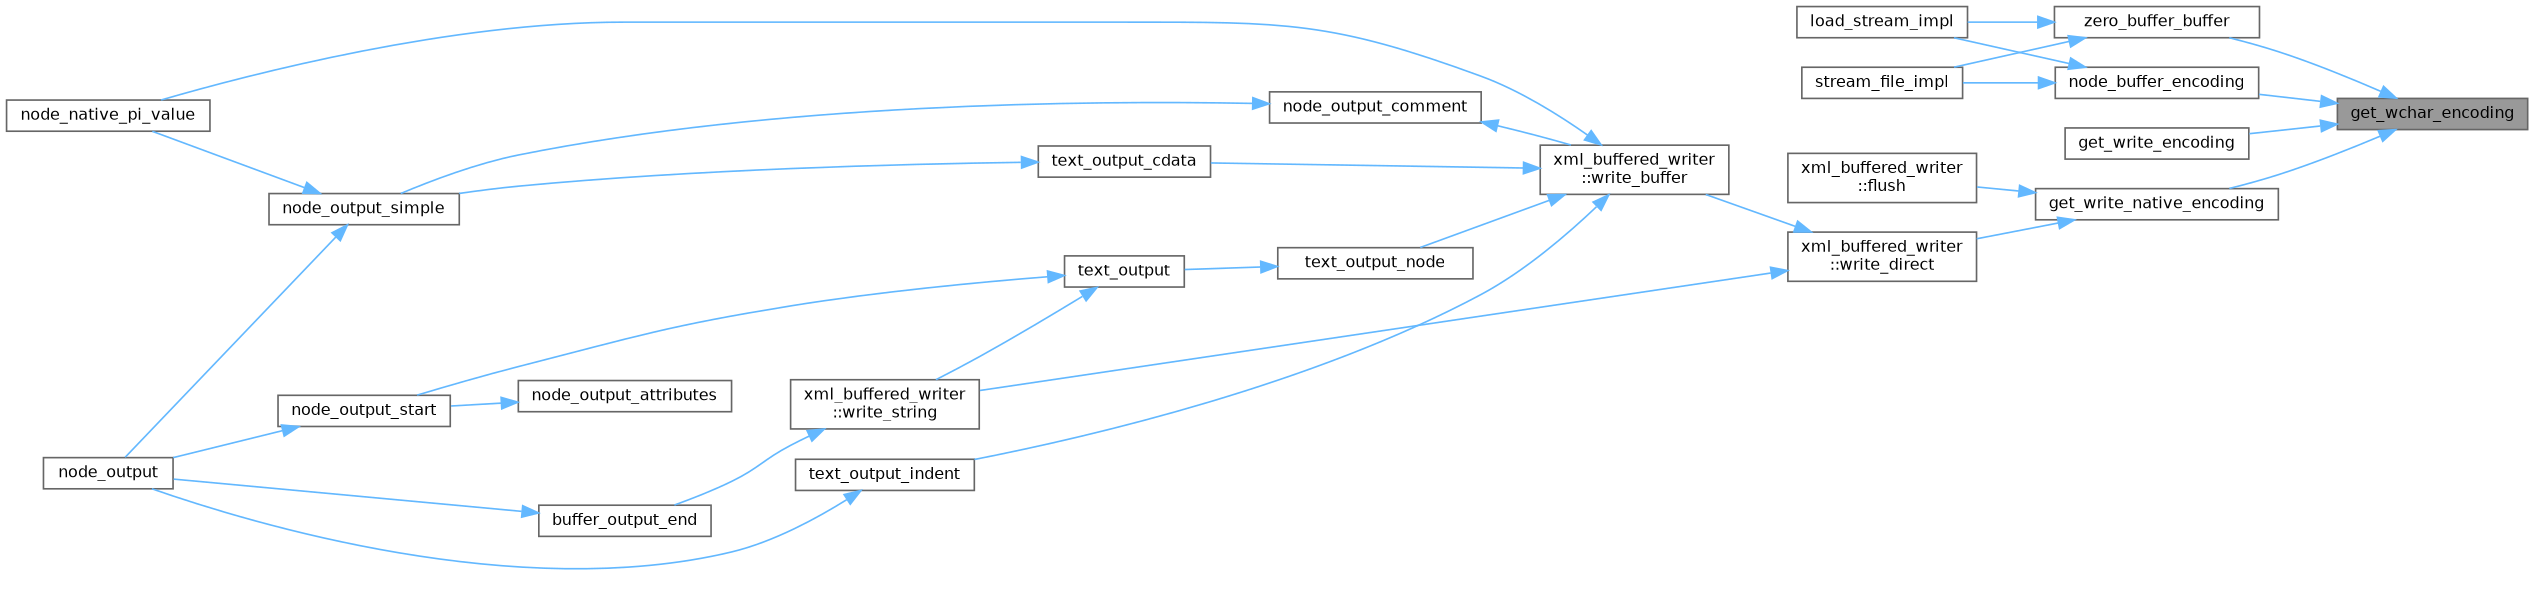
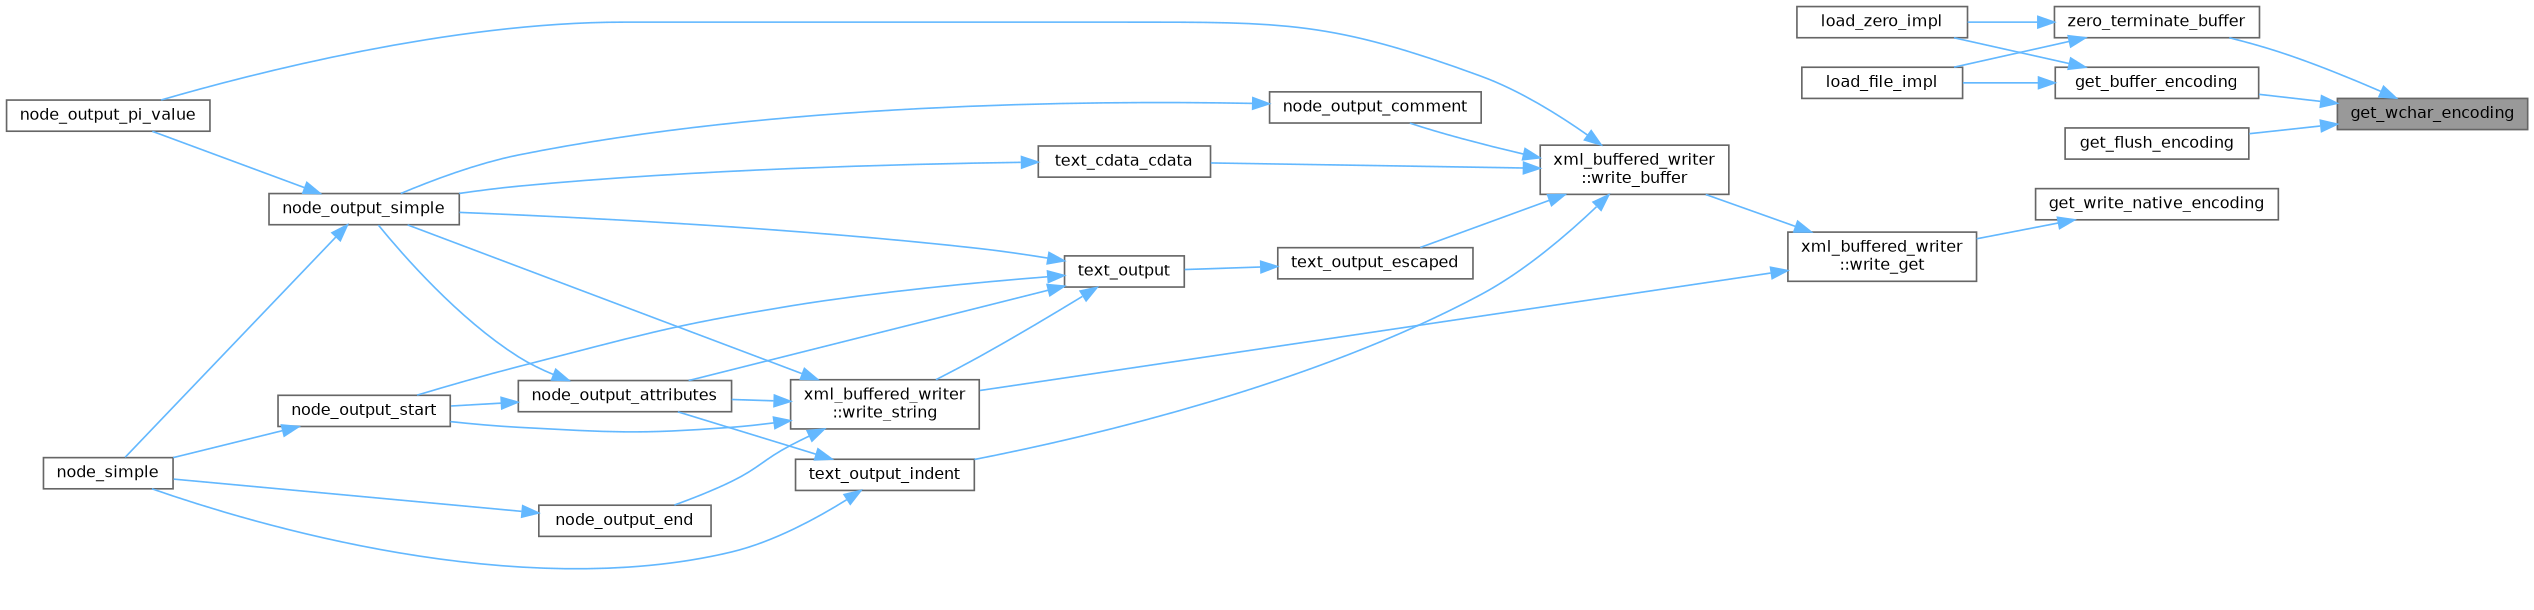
node "load_stream_impl": label "load_stream_impl" -> "load_zero_impl"
node "zero_buffer_buffer": label "zero_buffer_buffer" -> "zero_terminate_buffer"
node "stream_file_impl": label "stream_file_impl" -> "load_file_impl"
node "node_buffer_encoding": label "node_buffer_encoding" -> "get_buffer_encoding"
node "node_native_pi_value": label "node_native_pi_value" -> "node_output_pi_value"
edge "xml_buffered_writer ::write_buffer" -> "node_output_comment": reversed
node "get_write_encoding": label "get_write_encoding" -> "get_flush_encoding"
node "text_output_cdata": label "text_output_cdata" -> "text_cdata_cdata"
edge "get_write_native_encoding" -> "get_wchar_encoding": removed
node "xml_buffered_writer ::flush": removed
edge "node_output_simple" -> "text_output": added
node "xml_buffered_writer ::write_direct": label "xml_buffered_writer ::write_direct" -> "xml_buffered_writer ::write_get"
node "text_output_node": label "text_output_node" -> "text_output_escaped"
edge "node_output_simple" -> "xml_buffered_writer ::write_string": added
edge "node_output_simple" -> "node_output_attributes": added
edge "node_output_attributes" -> "text_output": added
edge "node_output_attributes" -> "xml_buffered_writer ::write_string": added
edge "node_output_start" -> "xml_buffered_writer ::write_string": added
edge "node_output_attributes" -> "text_output_indent": added
node "node_output": label "node_output" -> "node_simple"
node "buffer_output_end": label "buffer_output_end" -> "node_output_end"
